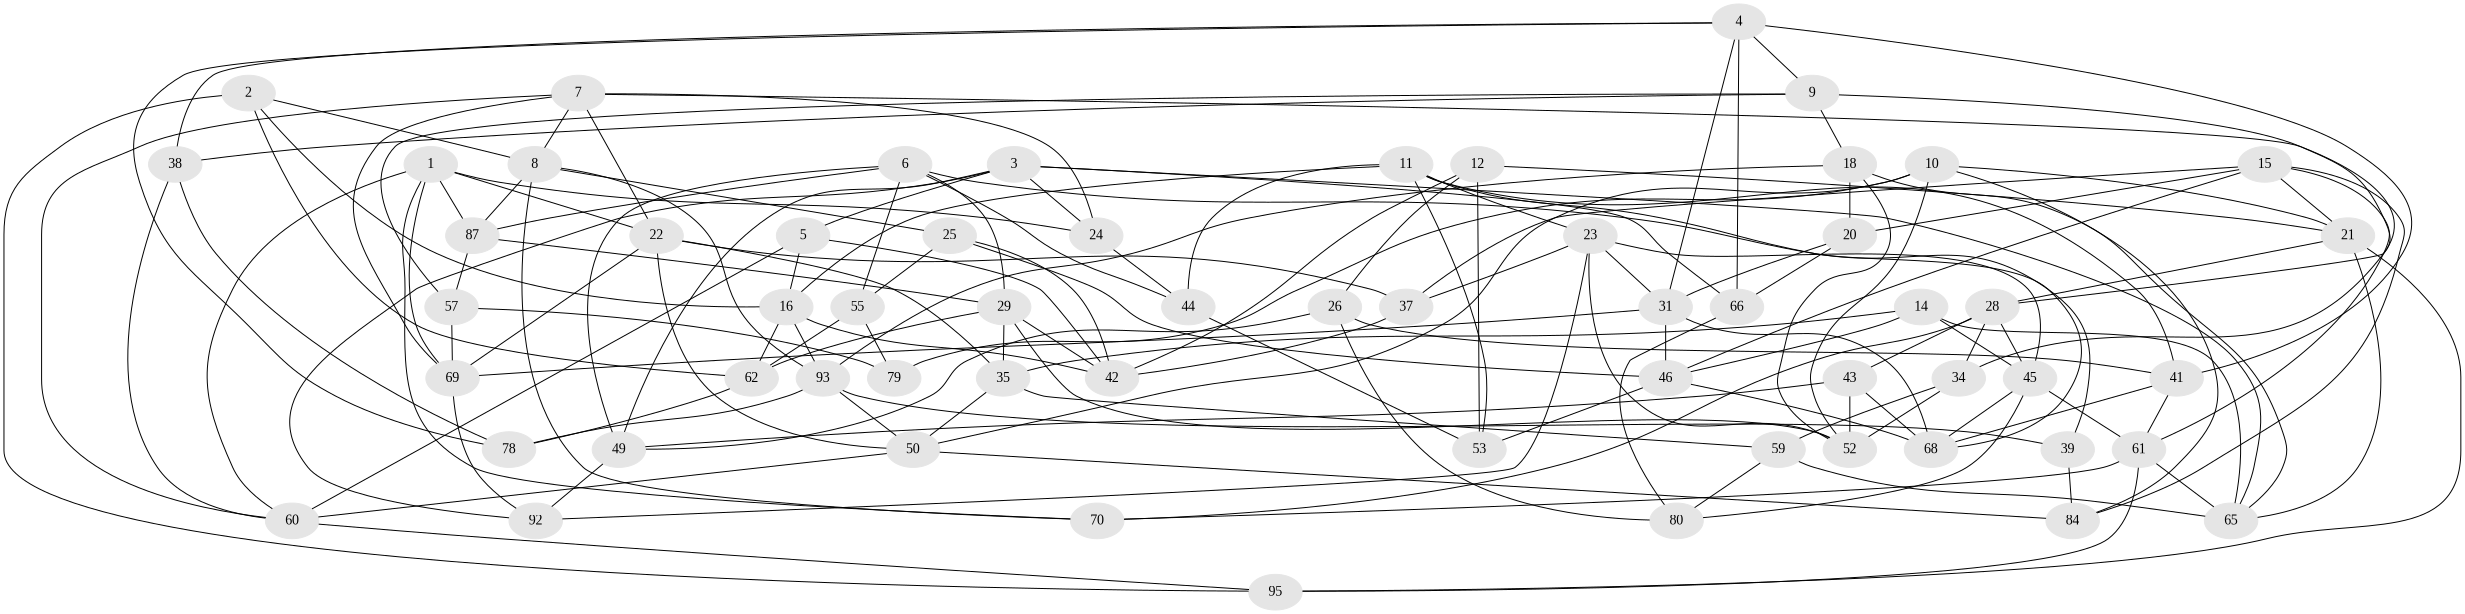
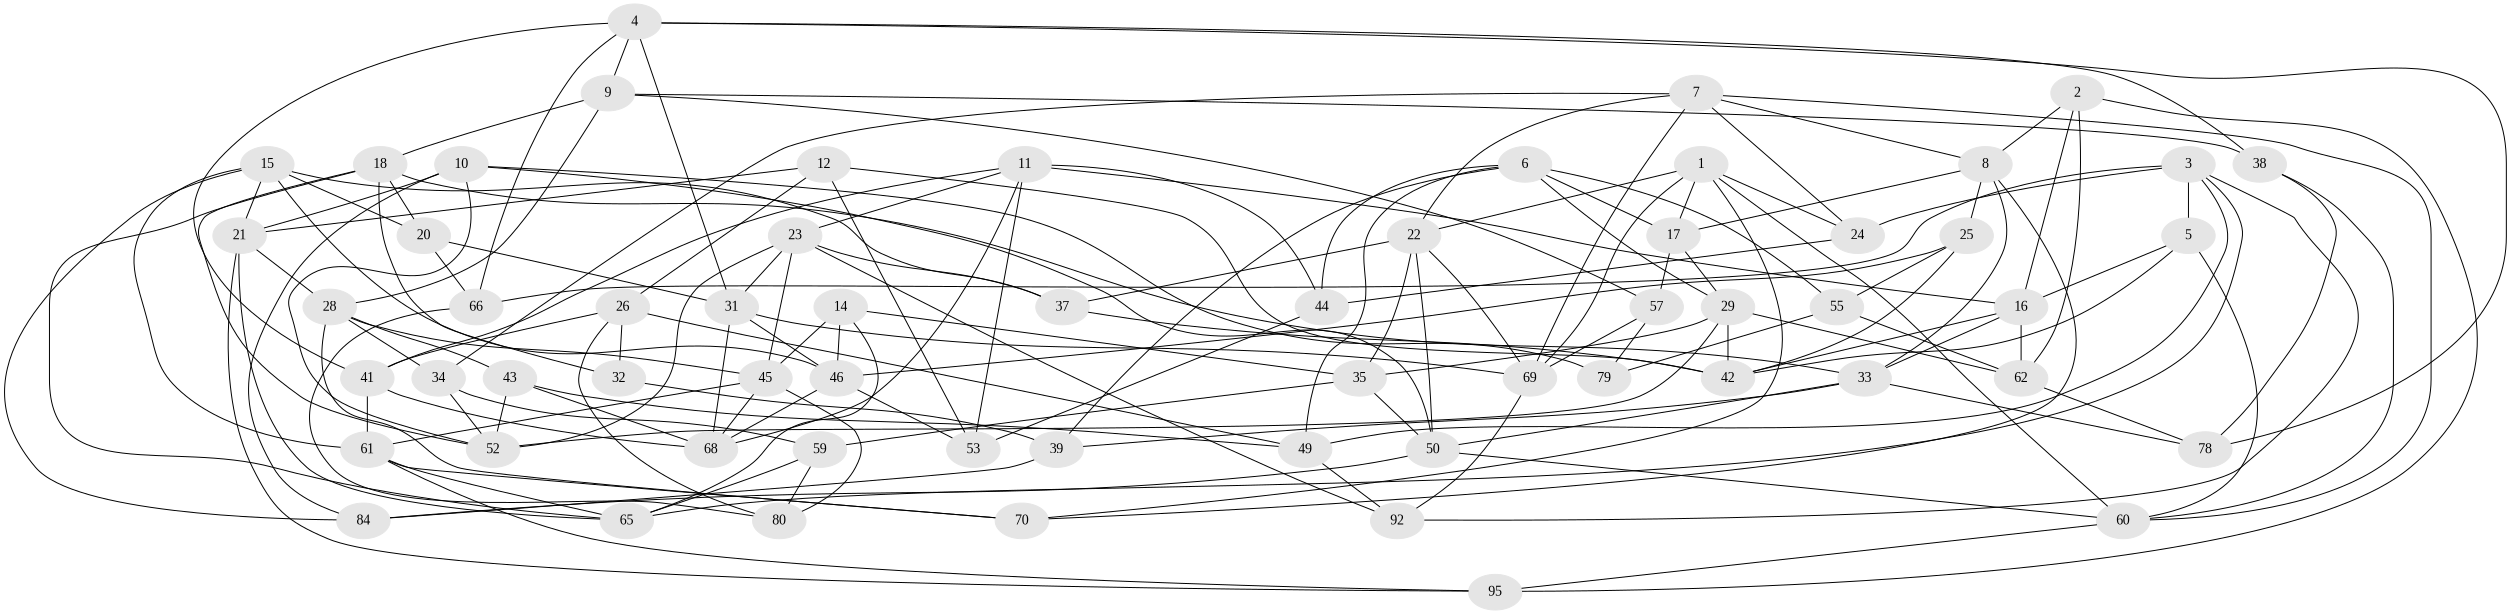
node "87": label "87" -> "17"
node "32": added
node "93": label "93" -> "33"
